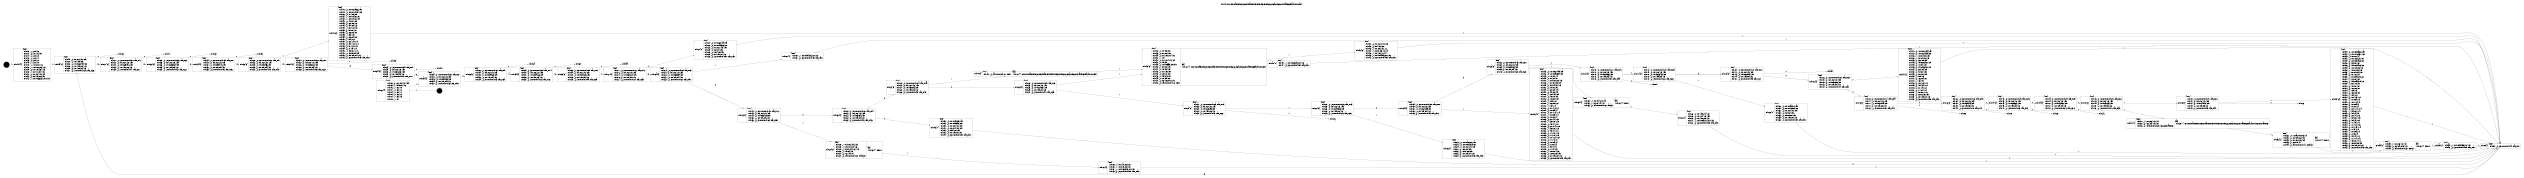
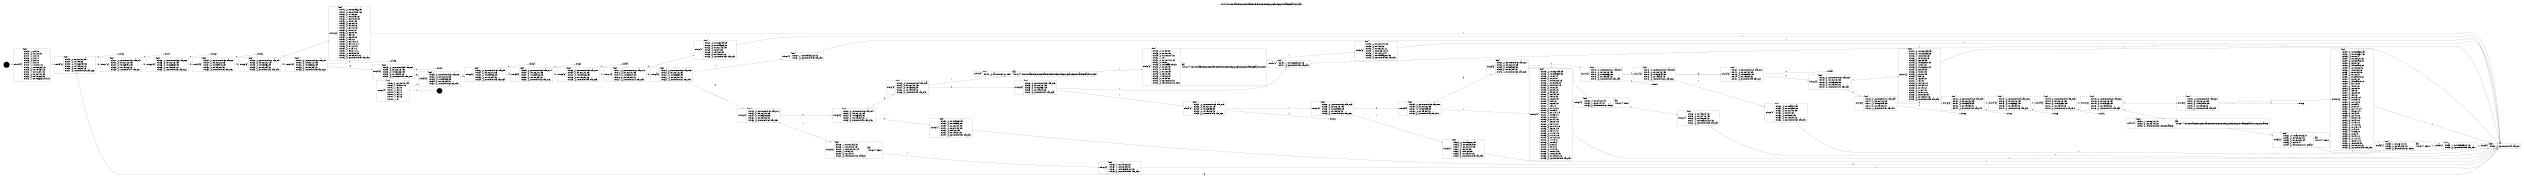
edge "0x40168e [25]" -> "0x401923 [52]": now "0x40168e [25]" -> "0x401a70 [12]"
